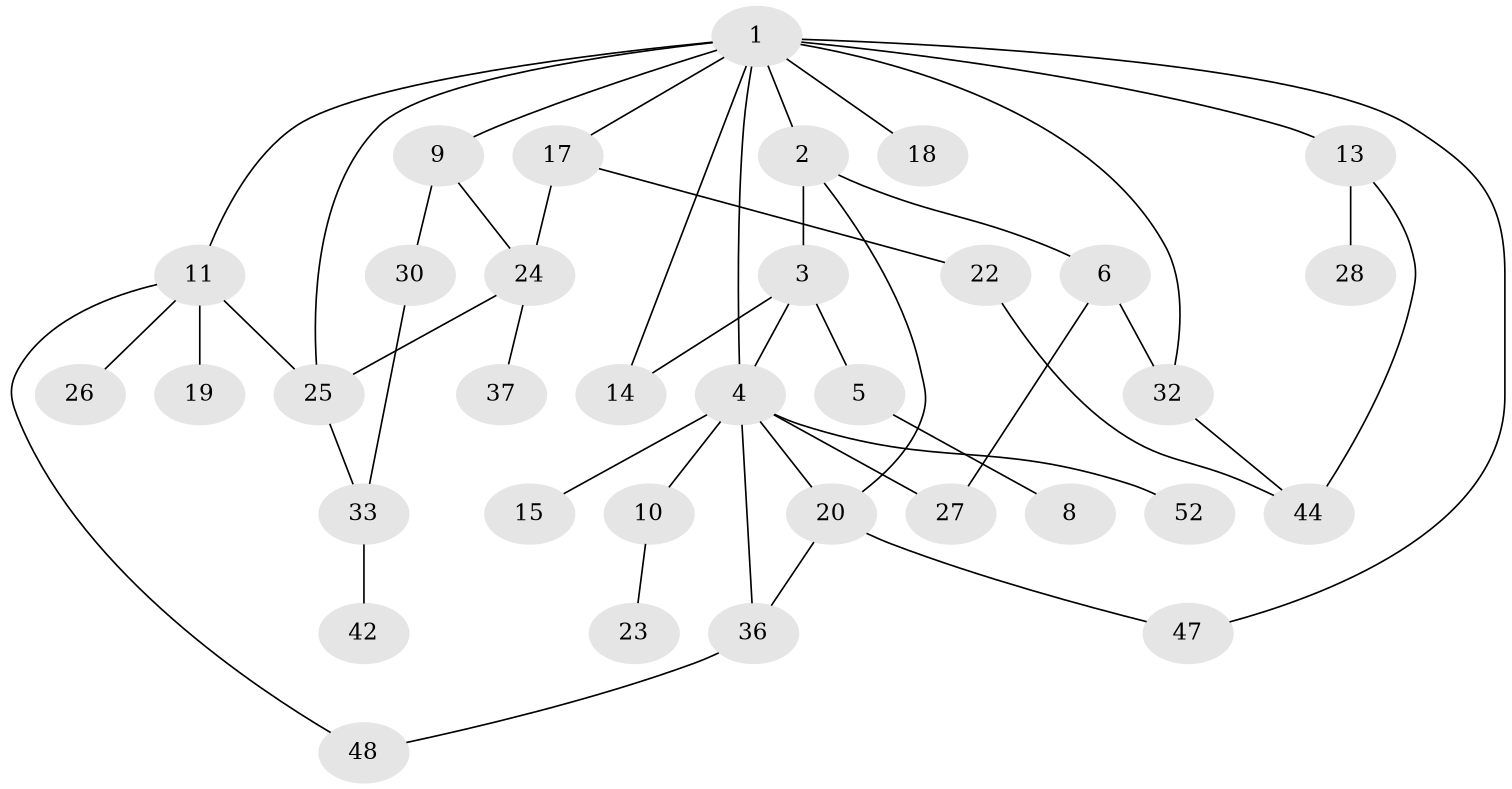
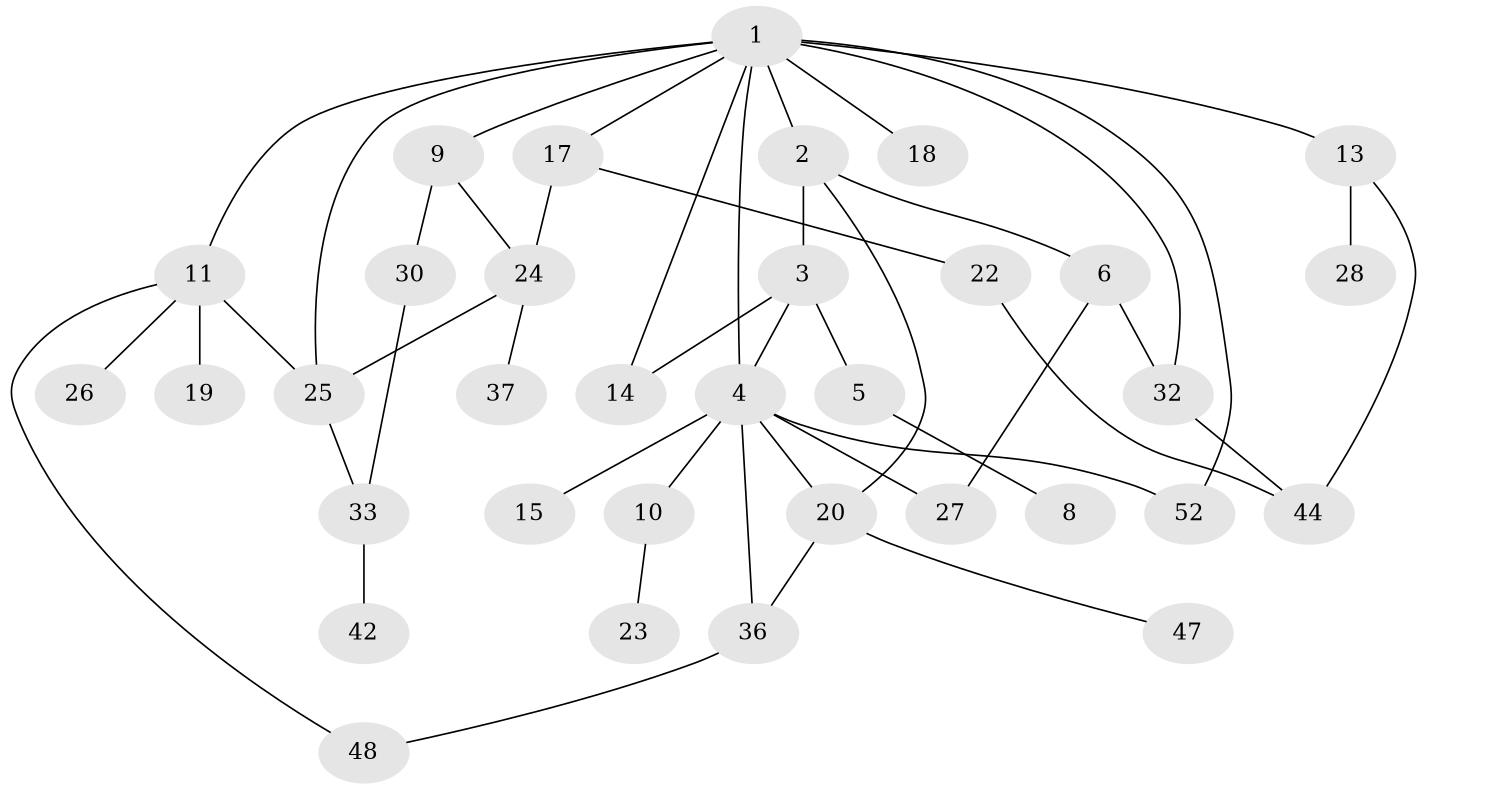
edge "1" -- "47": now "1" -- "52"
